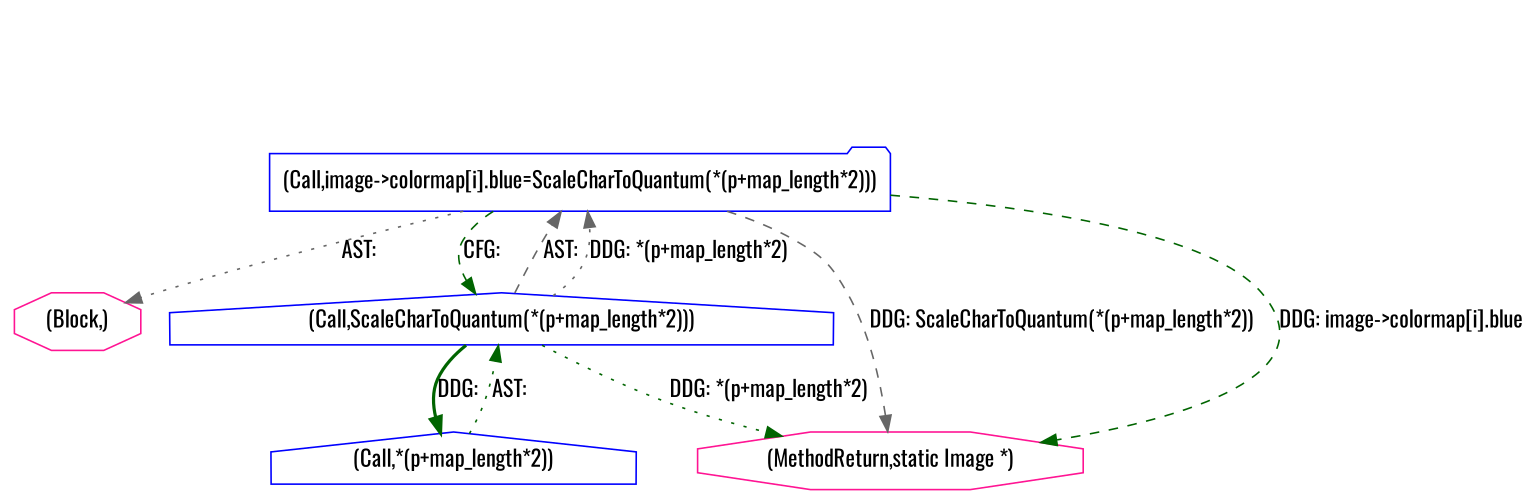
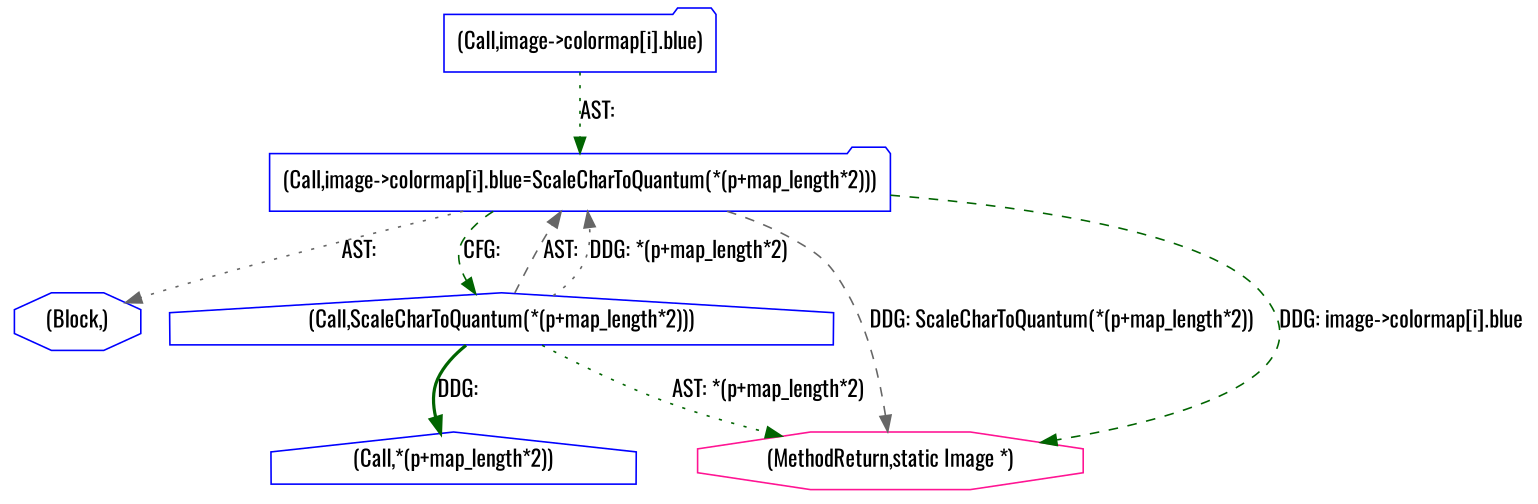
node "(Call,image->colormap[i].blue)": added
node "(Block,)": color deeppink -> blue
edge "(Call,ScaleCharToQuantum(*(p+map_length*2)))" -> "(MethodReturn,static Image *)": label "DDG: *(p+map_length*2)" -> "AST: *(p+map_length*2)"
edge "(Call,*(p+map_length*2))" -> "(Call,ScaleCharToQuantum(*(p+map_length*2)))": removed, label "AST:"
